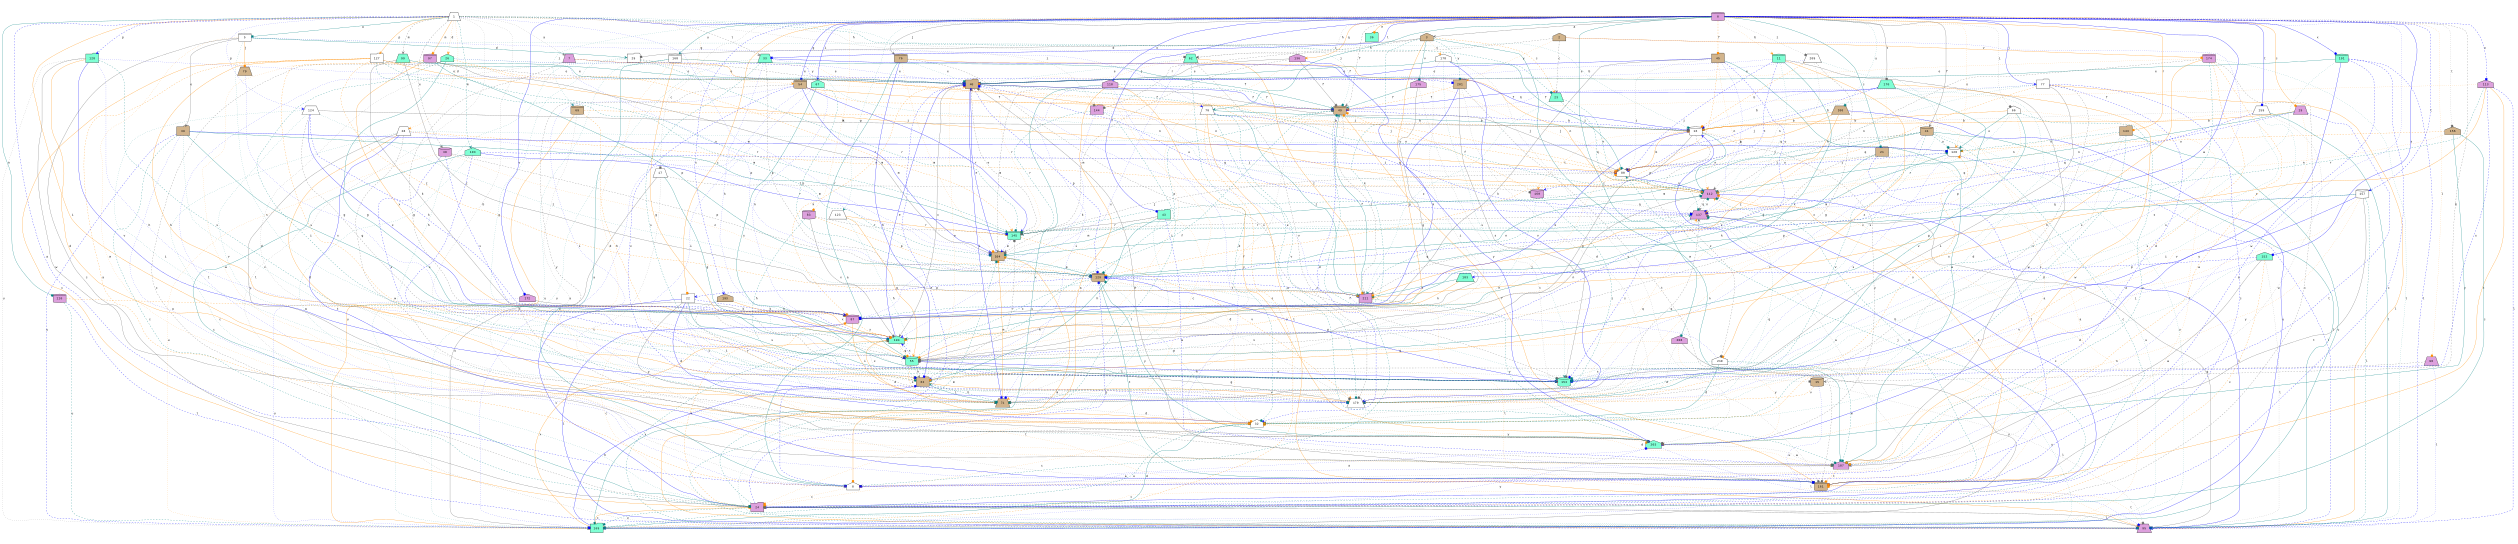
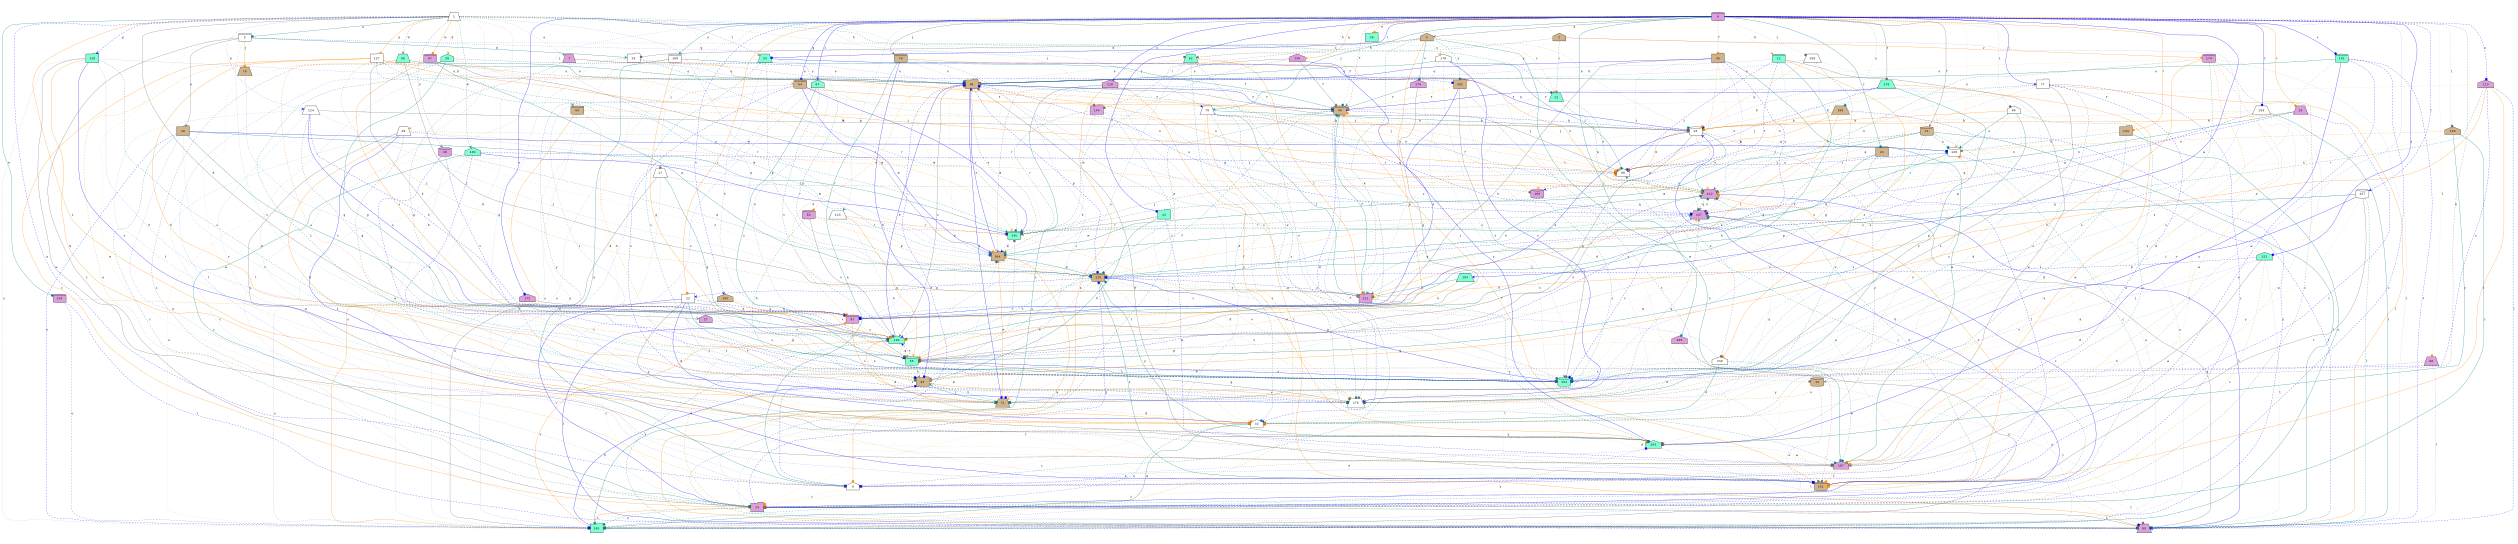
edge "80" -> "112": style solid -> dotted
edge "67" -> "194": added, label "x"
node "27": added
edge "24" -> "104": style dashed -> dotted
edge "200" -> "169": style solid -> dashed
